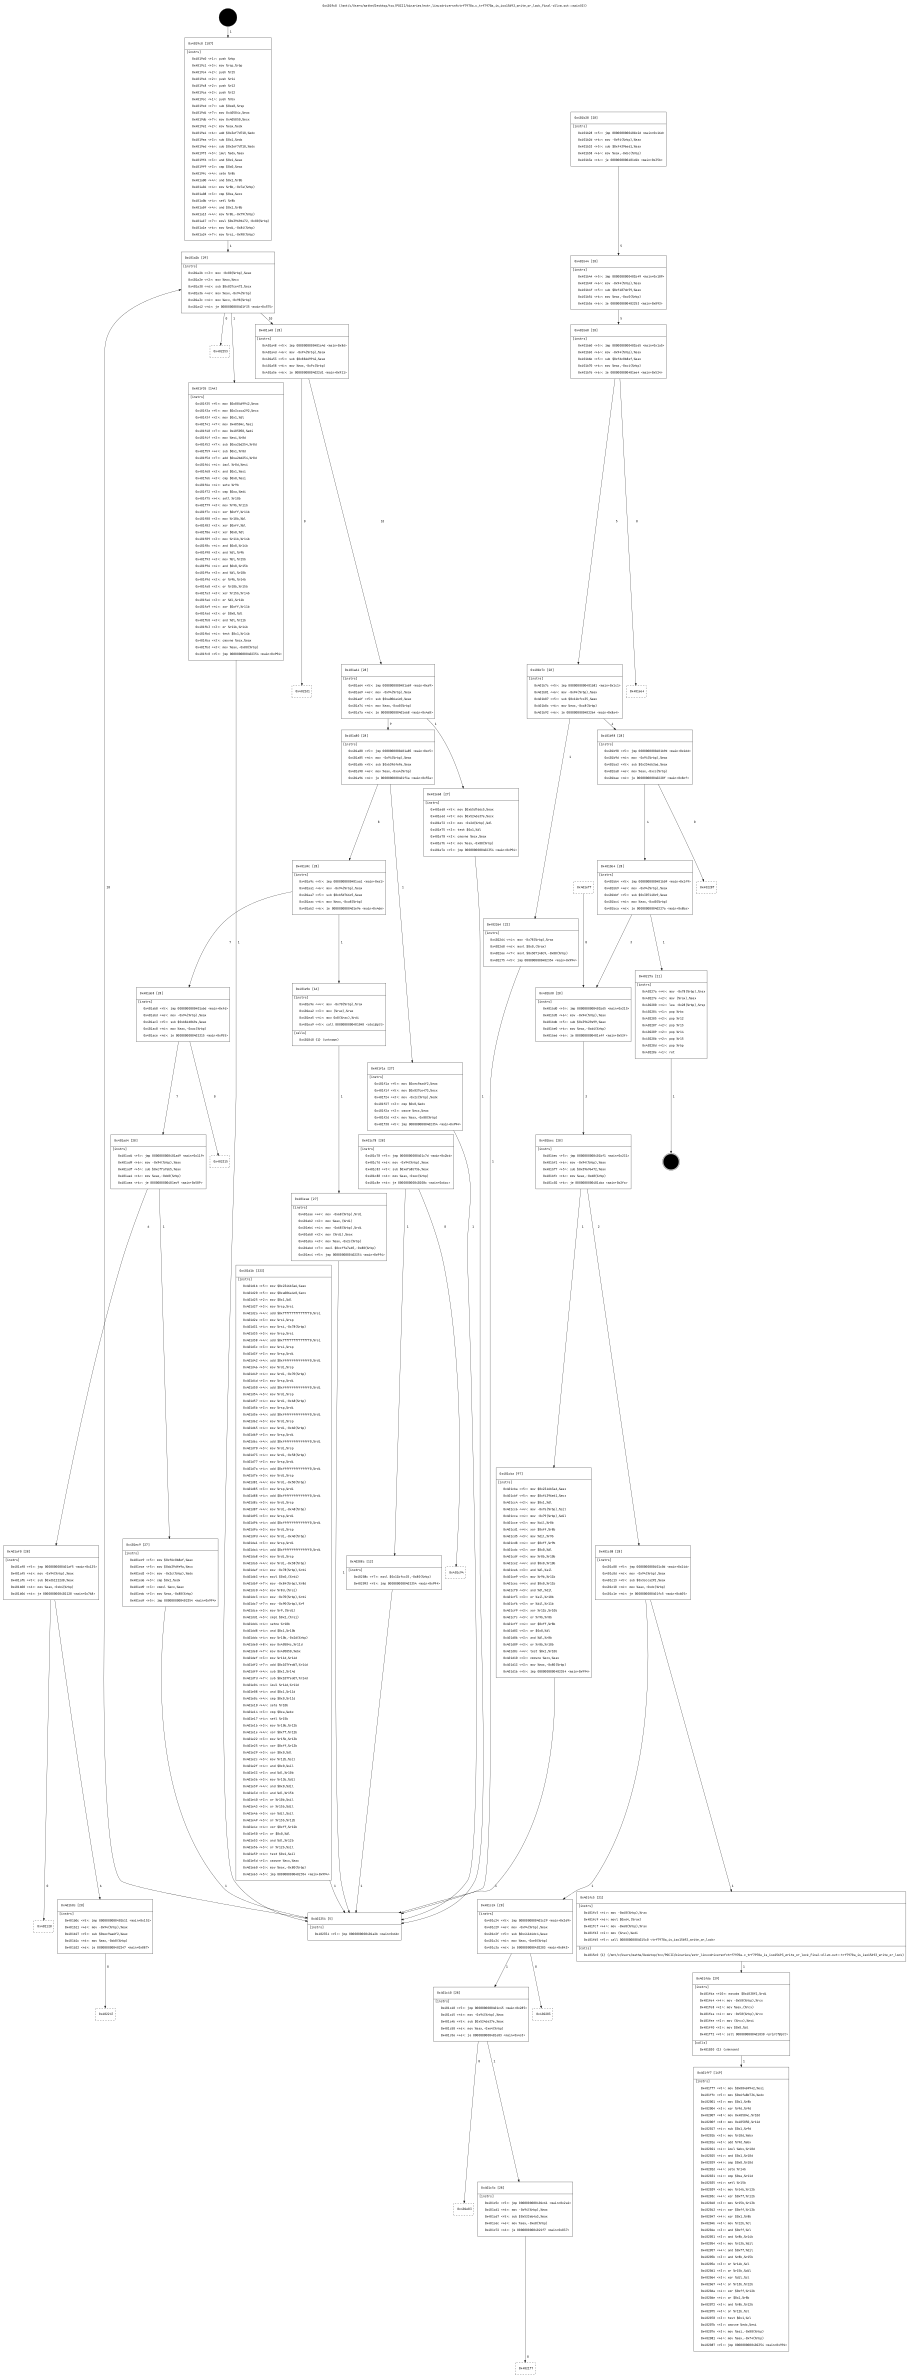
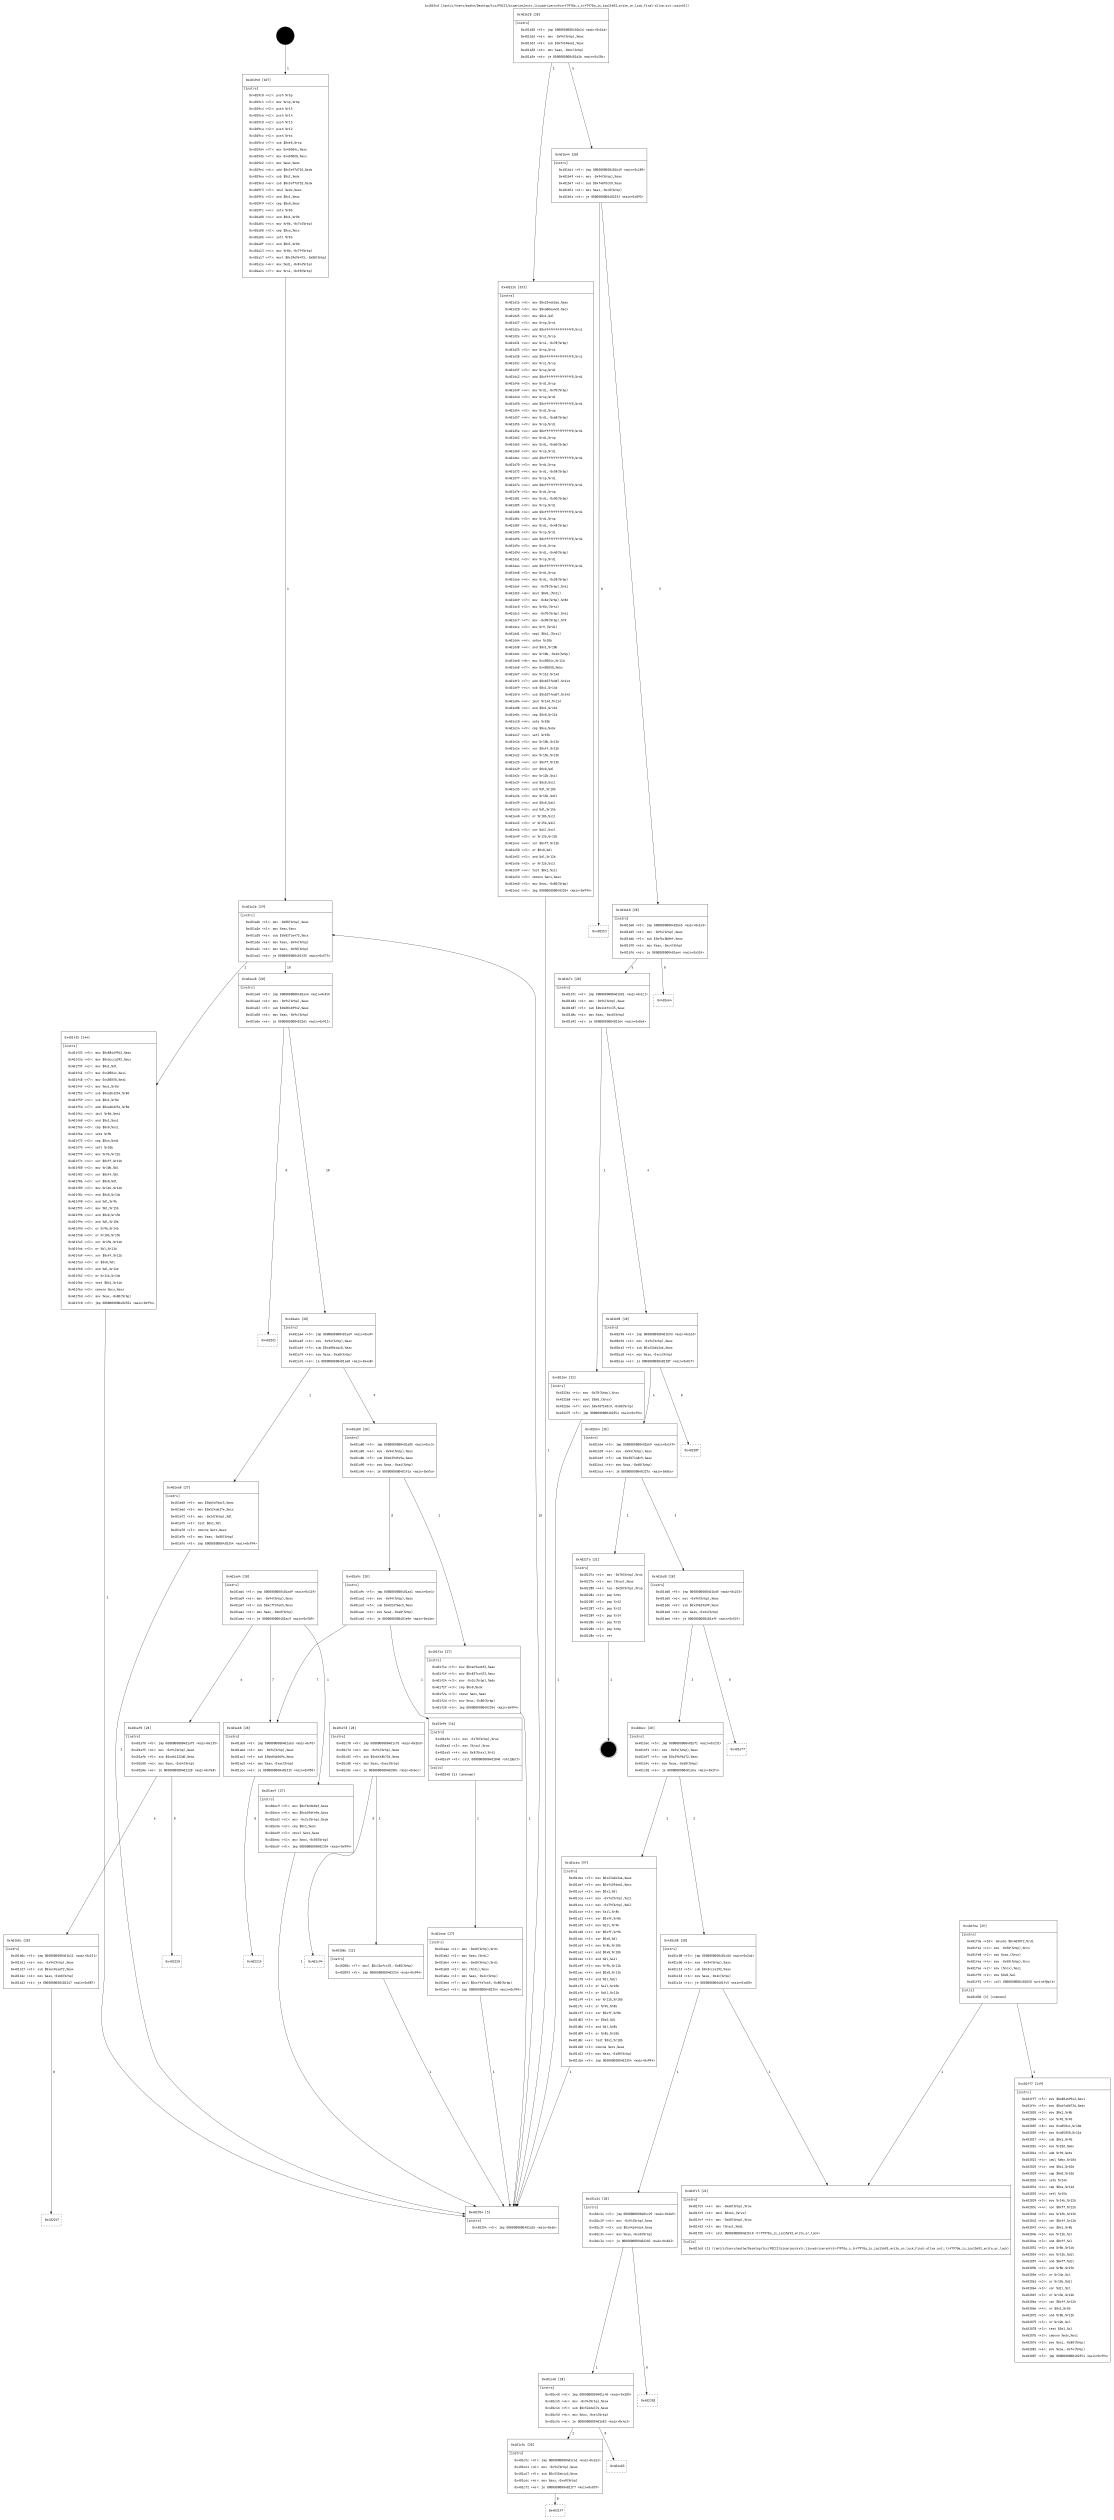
edge "0x401b28 [28]" -> "0x401d1b [333]": added, label "1"
edge "0x401a2b [29]" -> "0x402253": now "0x401b44 [28]" -> "0x402253"
edge "0x401eff" -> "0x401bd0 [28]": reversed
edge "0x401ab8 [28]" -> "0x401ad4 [28]": reversed
edge "0x401fc5 [21]" -> "0x401fda [29]": reversed
